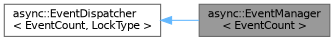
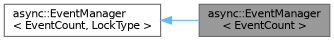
node "async::EventDispatcher < EventCount, LockType >": label "async::EventDispatcher < EventCount, LockType >" -> "async::EventManager < EventCount, LockType >"
